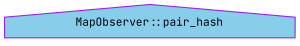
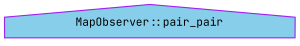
node "MapObserver::pair_hash": label "MapObserver::pair_hash" -> "MapObserver::pair_pair"
